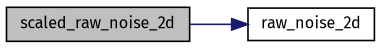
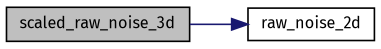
node "scaled_raw_noise_2d": label "scaled_raw_noise_2d" -> "scaled_raw_noise_3d"
